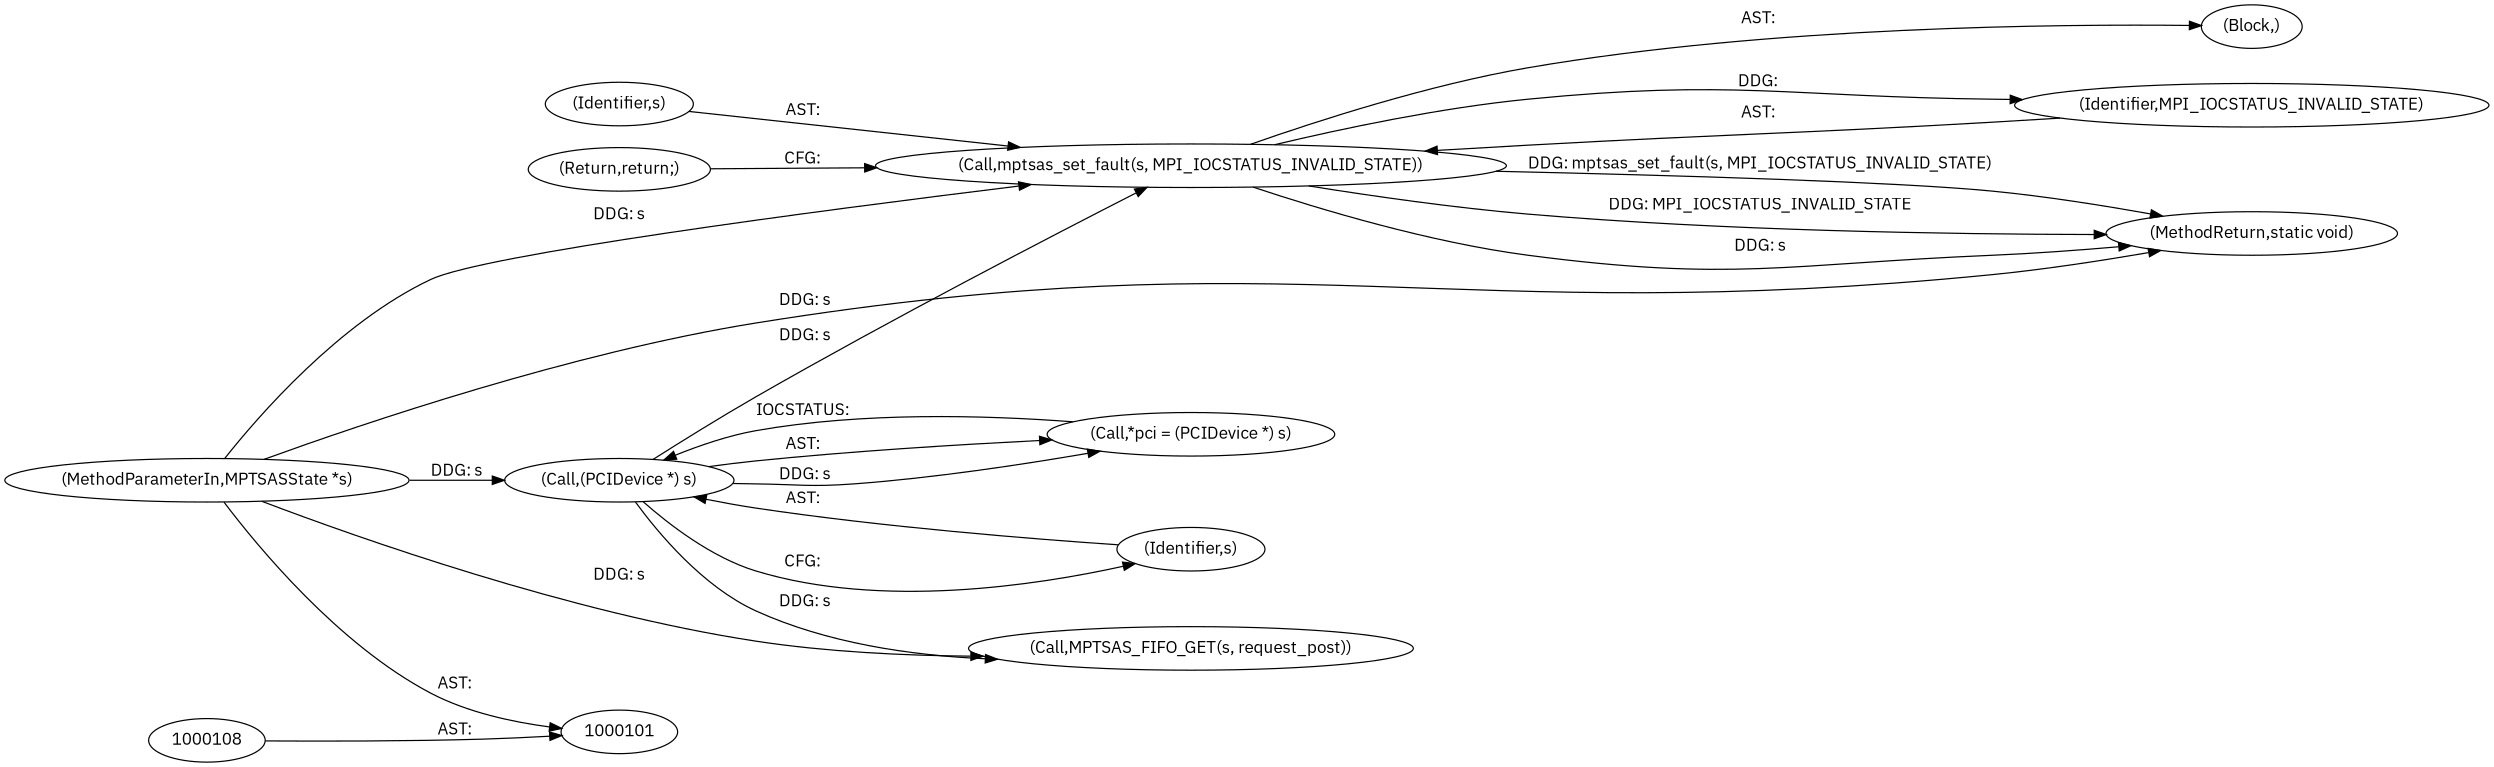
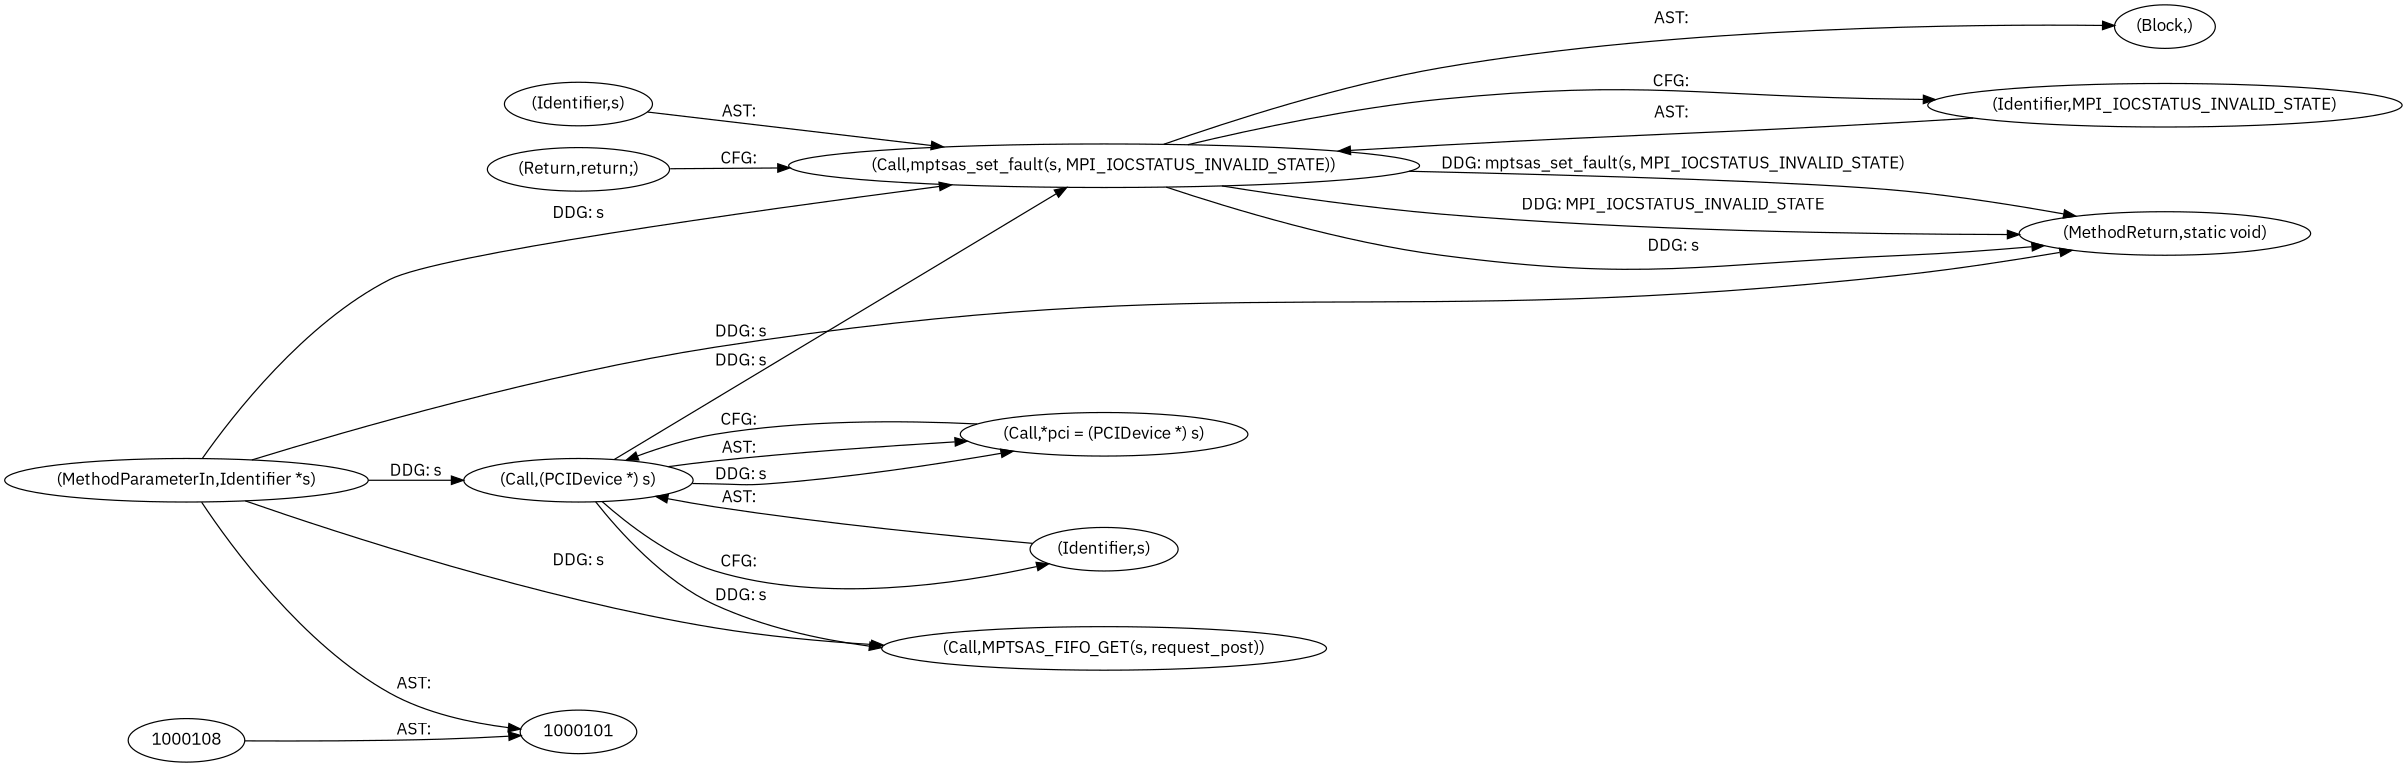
edge "(Call,mptsas_set_fault(s, MPI_IOCSTATUS_INVALID_STATE))" -> "(Identifier,MPI_IOCSTATUS_INVALID_STATE)": label "DDG: " -> "CFG: "
edge "(Call,*pci = (PCIDevice *) s)" -> "(Call,(PCIDevice *) s)": label "IOCSTATUS: " -> "CFG: "
node "(MethodParameterIn,MPTSASState *s)": label "(MethodParameterIn,MPTSASState *s)" -> "(MethodParameterIn,Identifier *s)"
